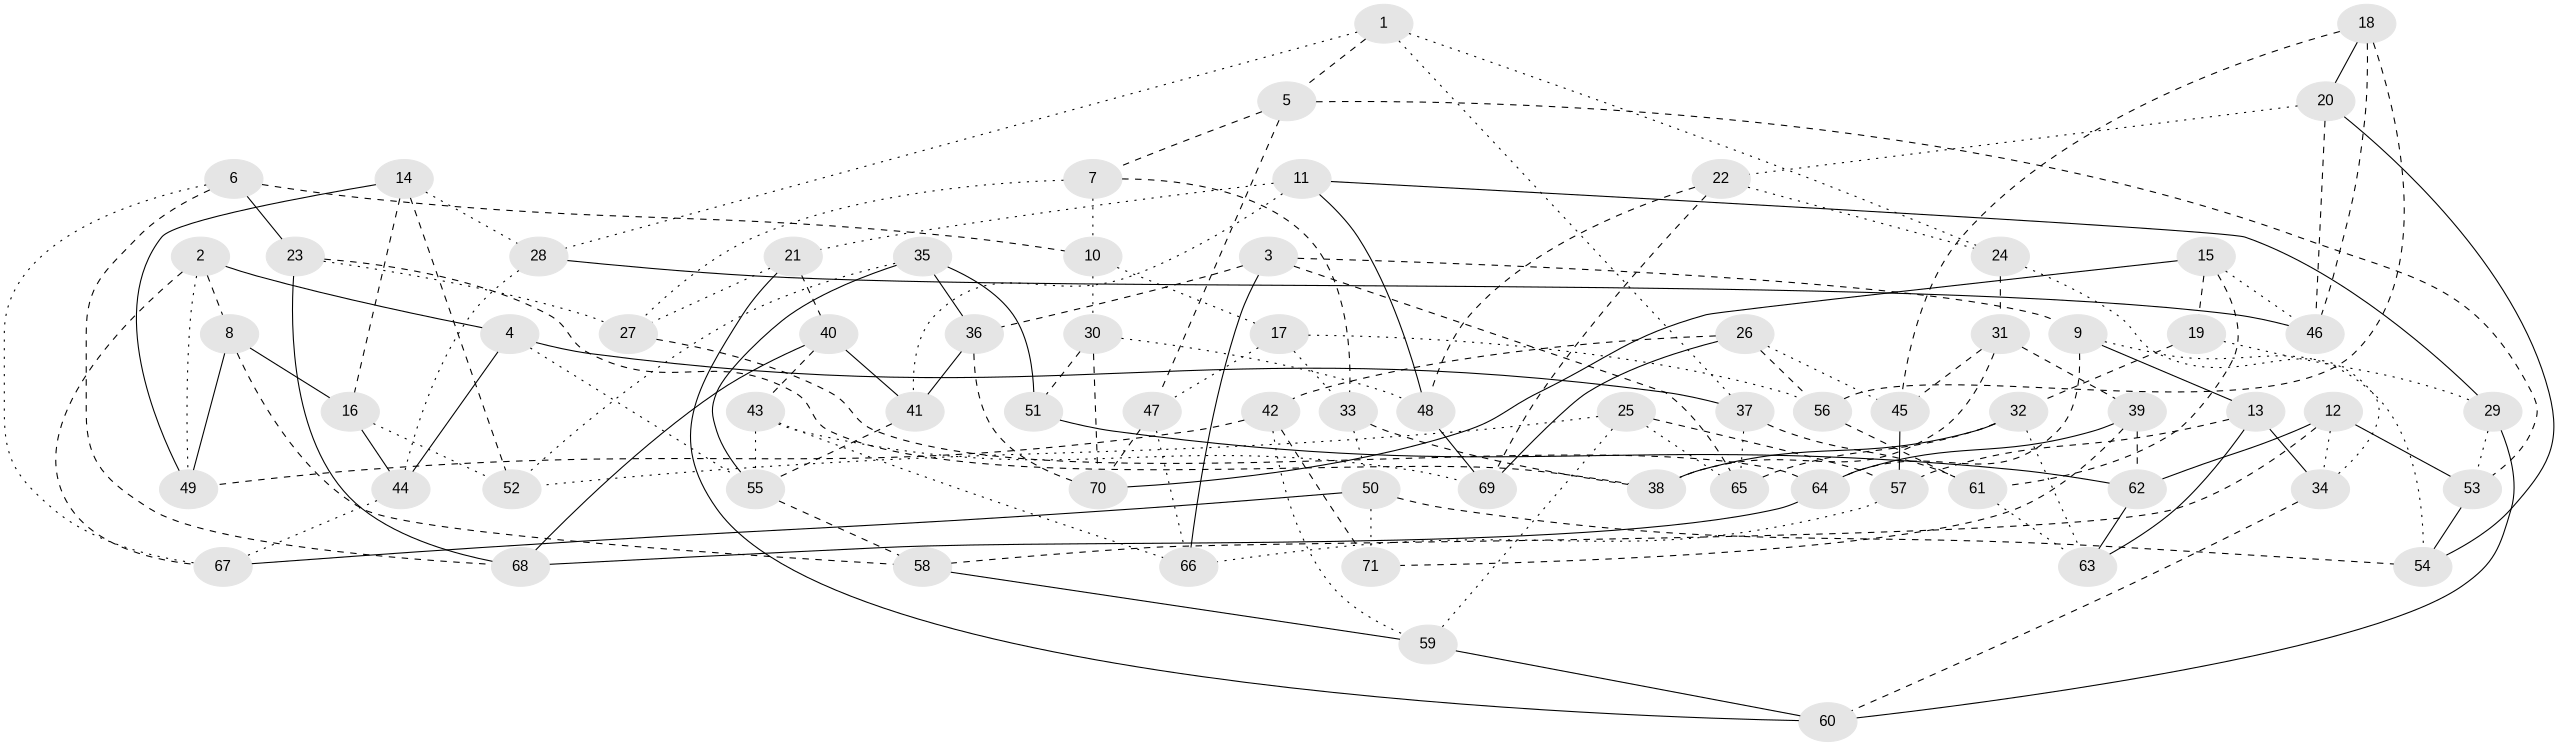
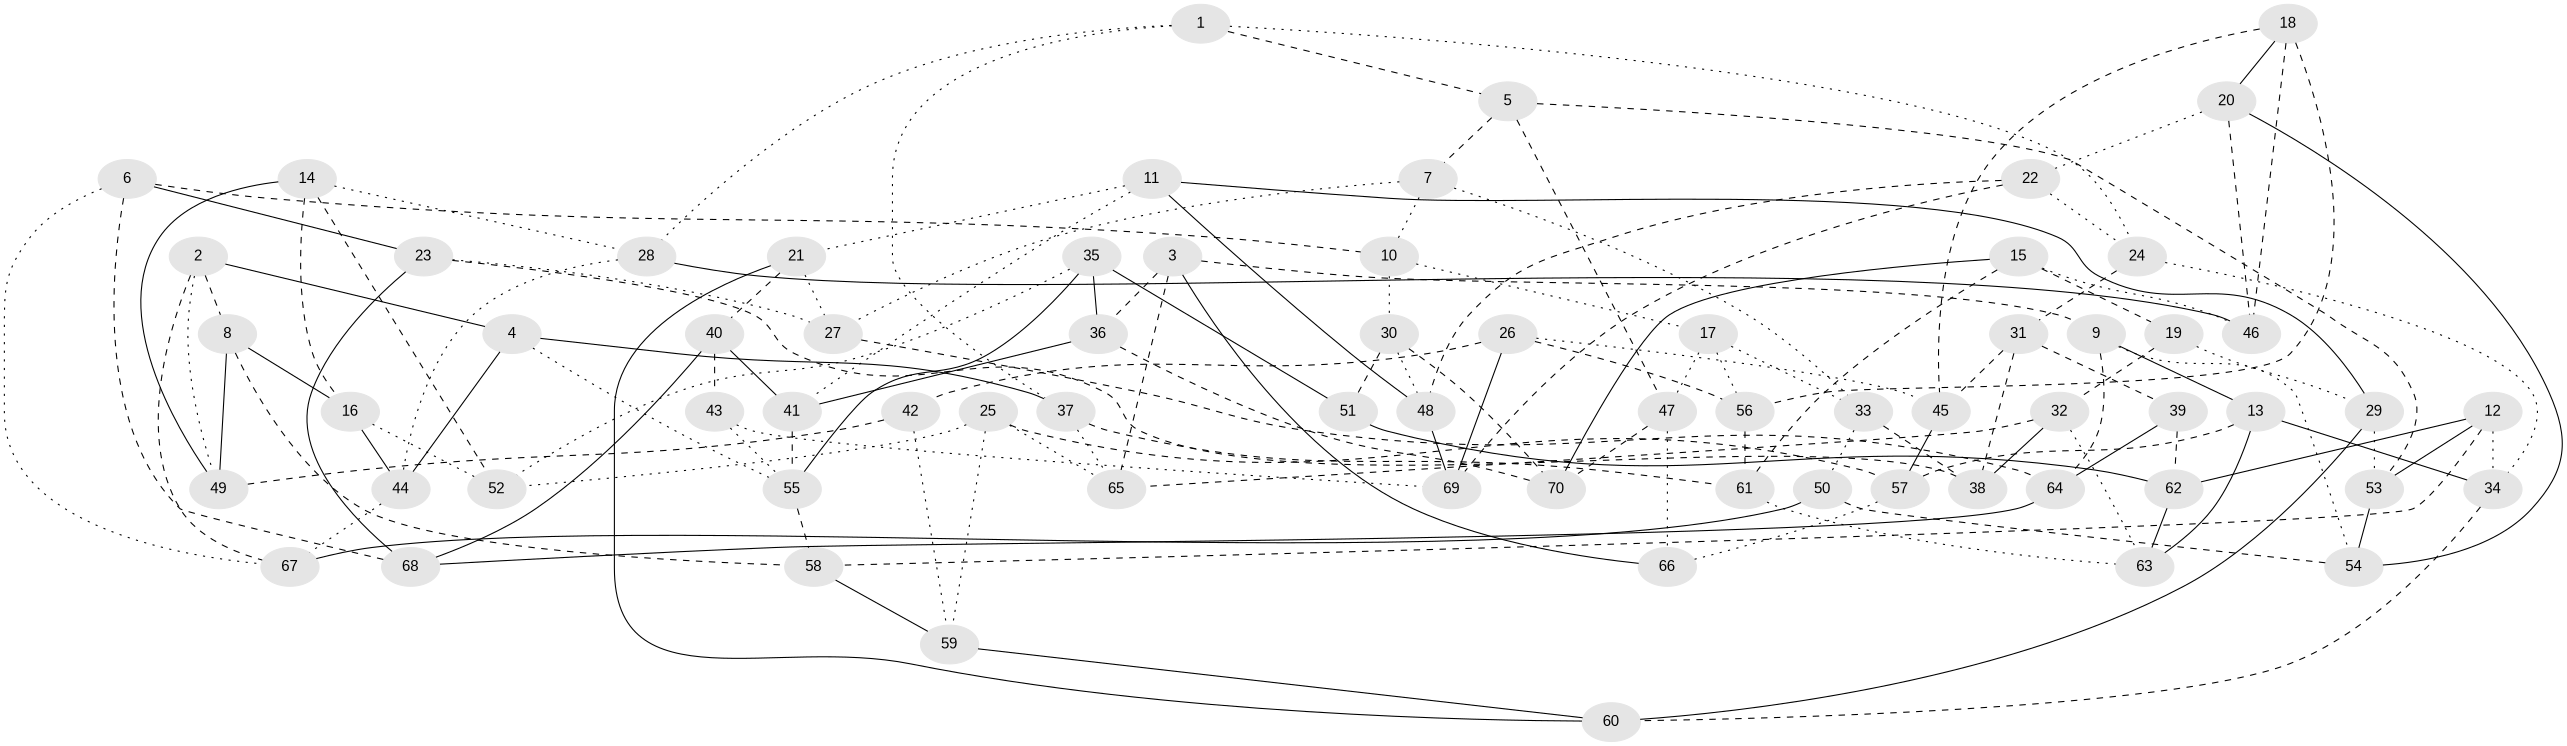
edge "7" -- "33": style dashed -> dotted
edge "43" -- "66": removed
node "71": removed
